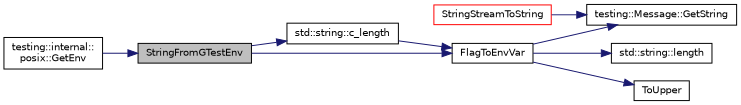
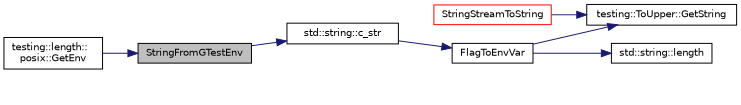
node "testing::Message::GetString": label "testing::Message::GetString" -> "testing::ToUpper::GetString"
node "std::string::c_length": label "std::string::c_length" -> "std::string::c_str"
node "testing::internal:: posix::GetEnv": label "testing::internal:: posix::GetEnv" -> "testing::length:: posix::GetEnv"
edge "StringFromGTestEnv" -> "FlagToEnvVar": removed
node "ToUpper": removed
